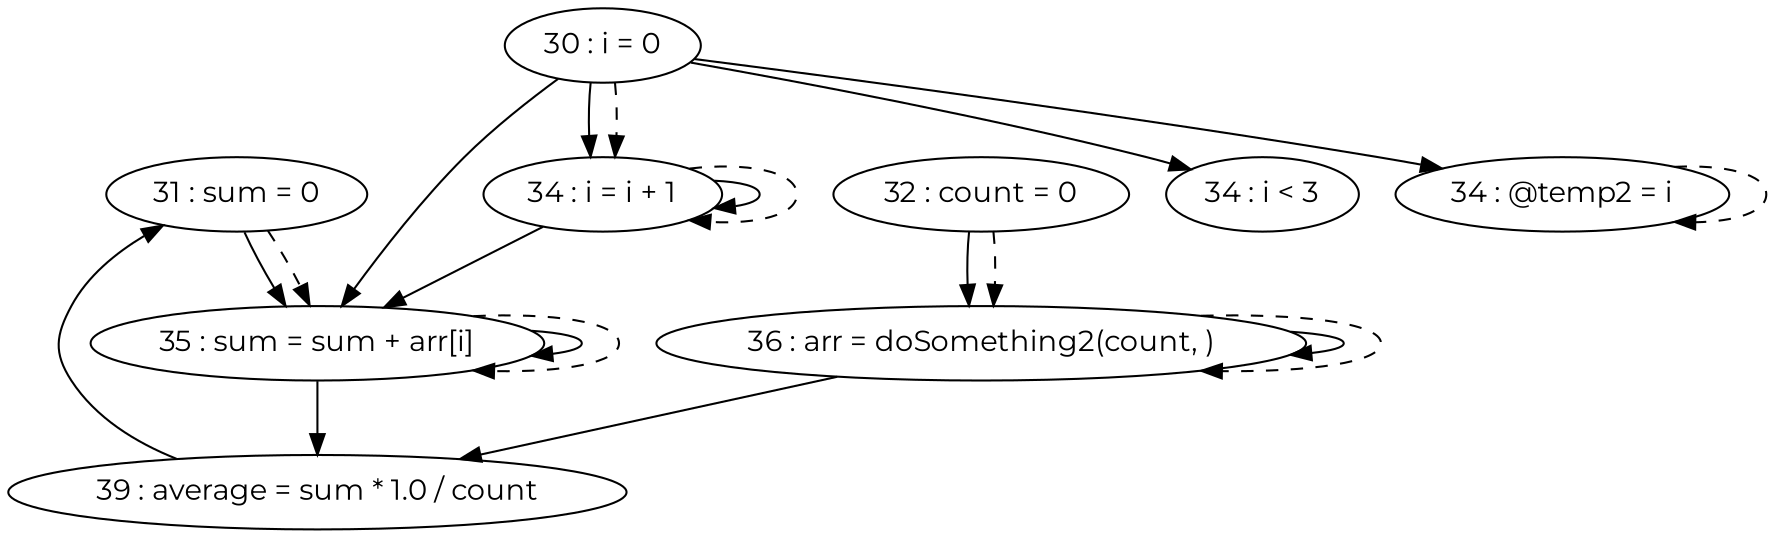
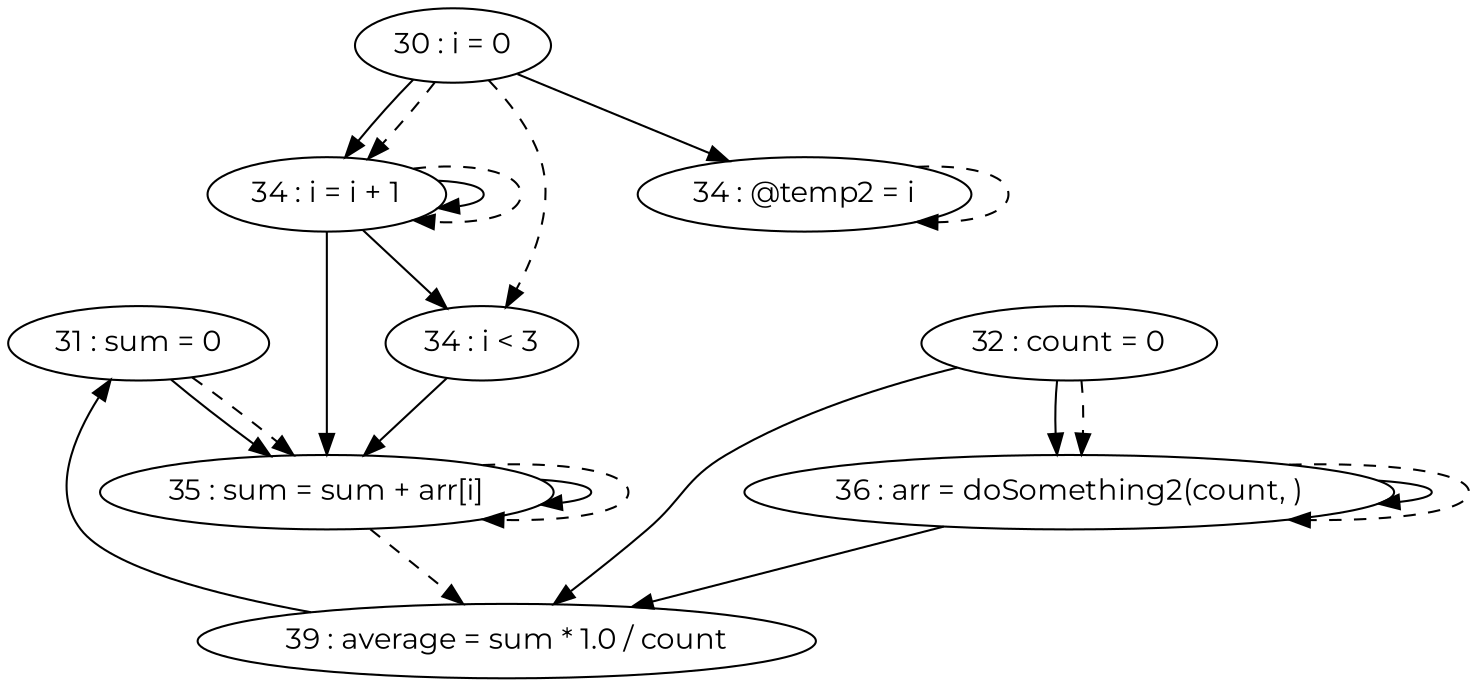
edge "30 : i = 0" -> "34 : i < 3": style solid -> dashed
edge "30 : i = 0" -> "35 : sum = sum + arr[i]": now "34 : i < 3" -> "35 : sum = sum + arr[i]"
edge "34 : i = i + 1" -> "34 : i < 3": added
edge "35 : sum = sum + arr[i]" -> "39 : average = sum * 1.0 / count": style solid -> dashed
edge "32 : count = 0" -> "39 : average = sum * 1.0 / count": added
